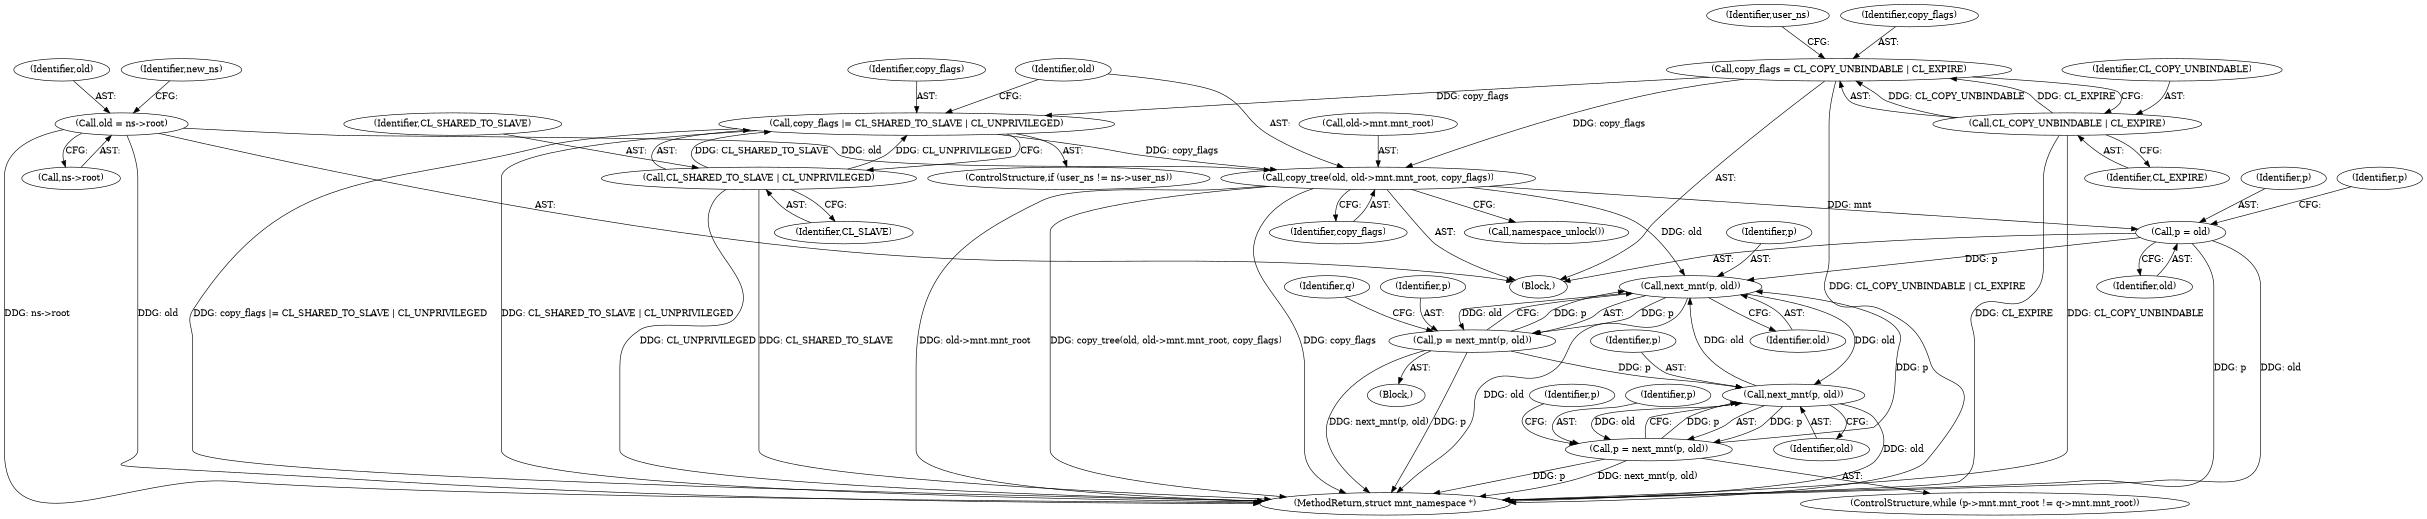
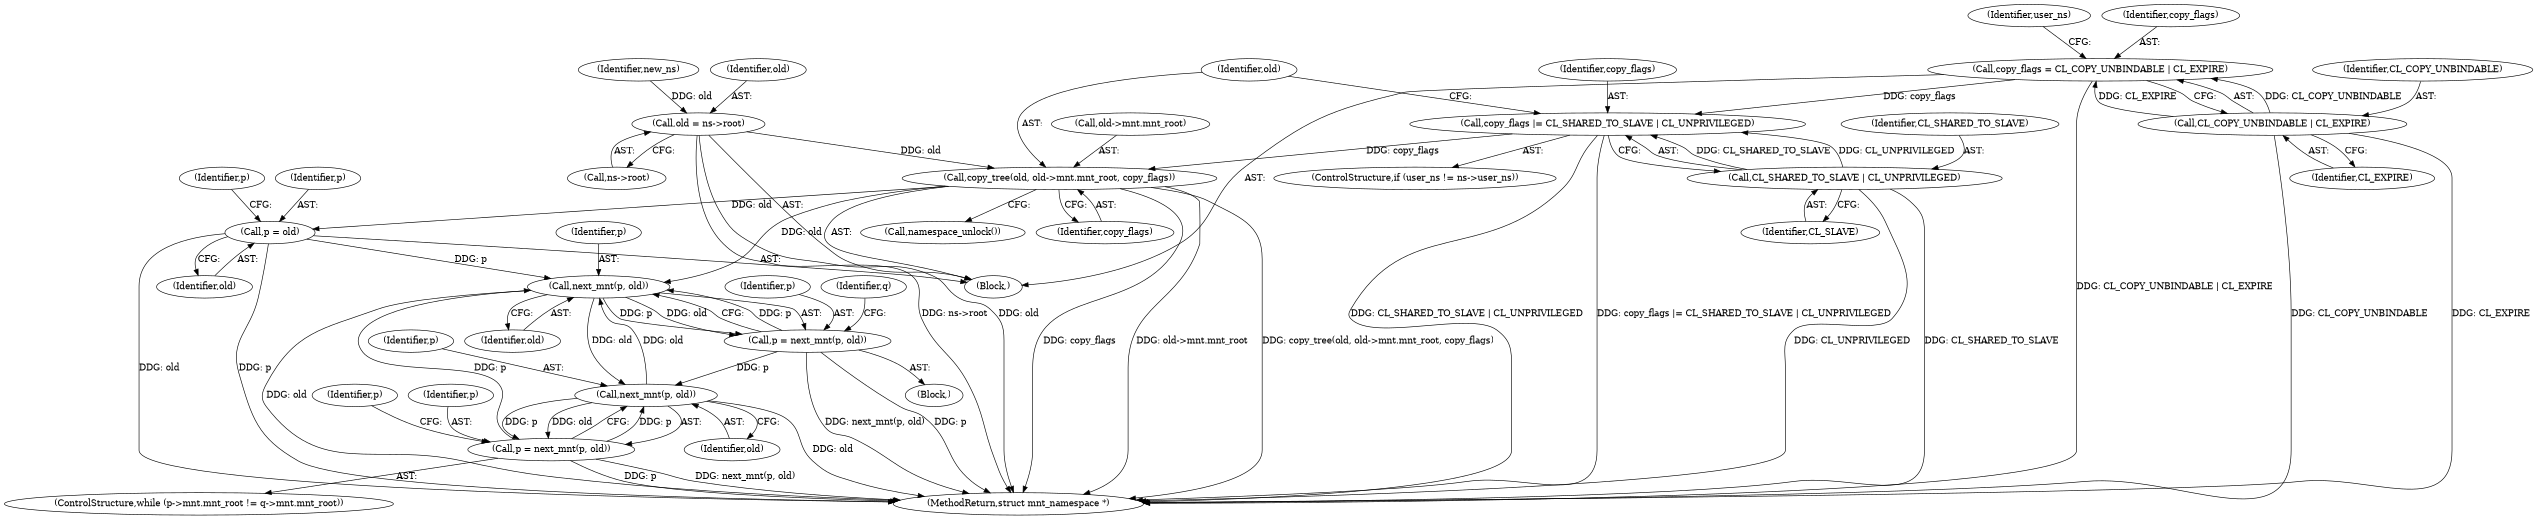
edge "(Identifier,new_ns)" -> "(Call,old = ns->root)": label "CFG: " -> "DDG: old"
edge "(Call,copy_flags = CL_COPY_UNBINDABLE | CL_EXPIRE)" -> "(Call,copy_tree(old, old->mnt.mnt_root, copy_flags))": removed, label "DDG: copy_flags"
edge "(Call,copy_tree(old, old->mnt.mnt_root, copy_flags))" -> "(Call,p = old)": label "DDG: mnt" -> "DDG: old"
